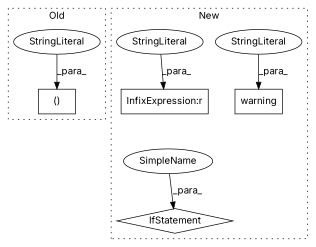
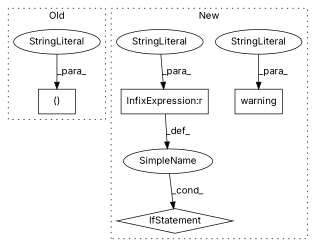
edge "InfixExpression:r" -> "SimpleName": added, label "_def_"
edge "SimpleName" -> "IfStatement": label "_para_" -> "_cond_"
